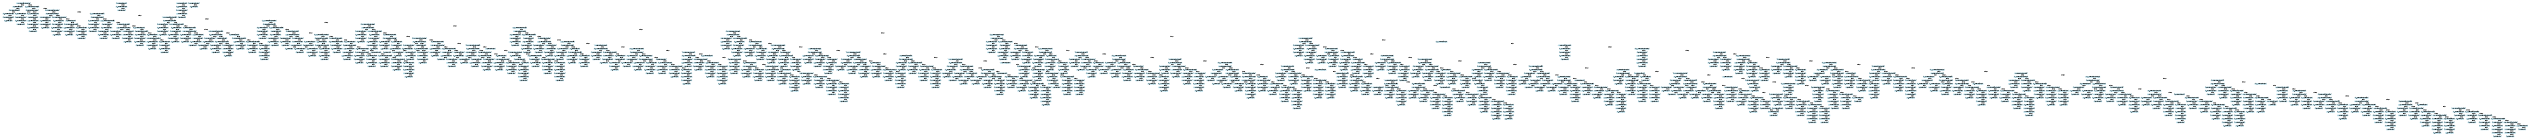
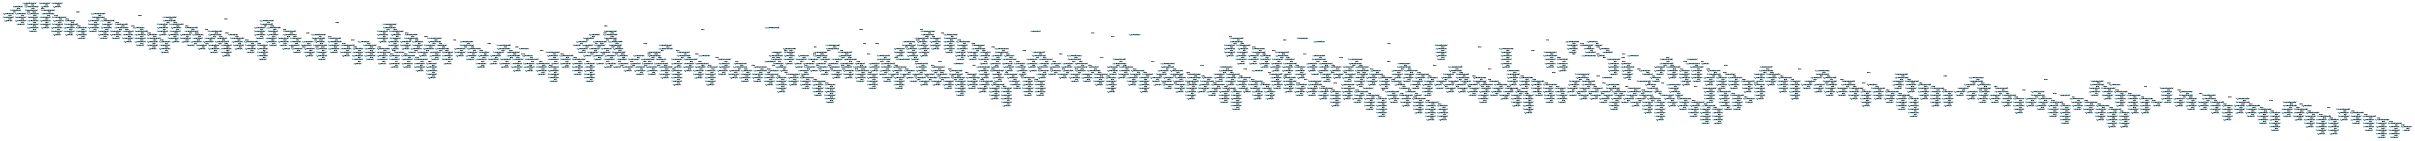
edge "[x <-- x + 1 otimes 0x22bf0c0 oplus 0x22bf2a0]" -> "[x <= y otimes 0x22bf120 oplus 0]": now "[y <-- x - 1 otimes 0x22bee80 oplus 0x22c25a0]" -> "[x <= y otimes 0x22bf120 oplus 0]"
node "[x <-- x - 3 otimes 0x22bbb20 oplus 0x22bbc40]": added
edge "[x > y otimes 0x22bfc00 oplus 0x22c00e0]" -> "[x <-- 50   otimes 0x22bfc60 oplus 0x22bfd80]": reversed
edge "[z >= 200 otimes 0x22c30e0 oplus 0]" -> "[z >= 100 otimes 0x22c3140 oplus 0]": now "[z >= 200 otimes 0x22c30e0 oplus 0]" -> "[x <= y otimes 0x22c1e80 oplus 0]"
edge "[z < 200 otimes 0x22cfd40 oplus 0]" -> "[x <-- x - 3 otimes 0x22cfce0 oplus 0x22cfe00]": reversed
edge "[x >= 20 otimes 0x22d1540 oplus 0]" -> "[z < 100 otimes 0x22d1600 oplus 0]": now "[x >= 20 otimes 0x22d1540 oplus 0]" -> "[x <-- x - 2 otimes 0x22d15a0 oplus 0]"
